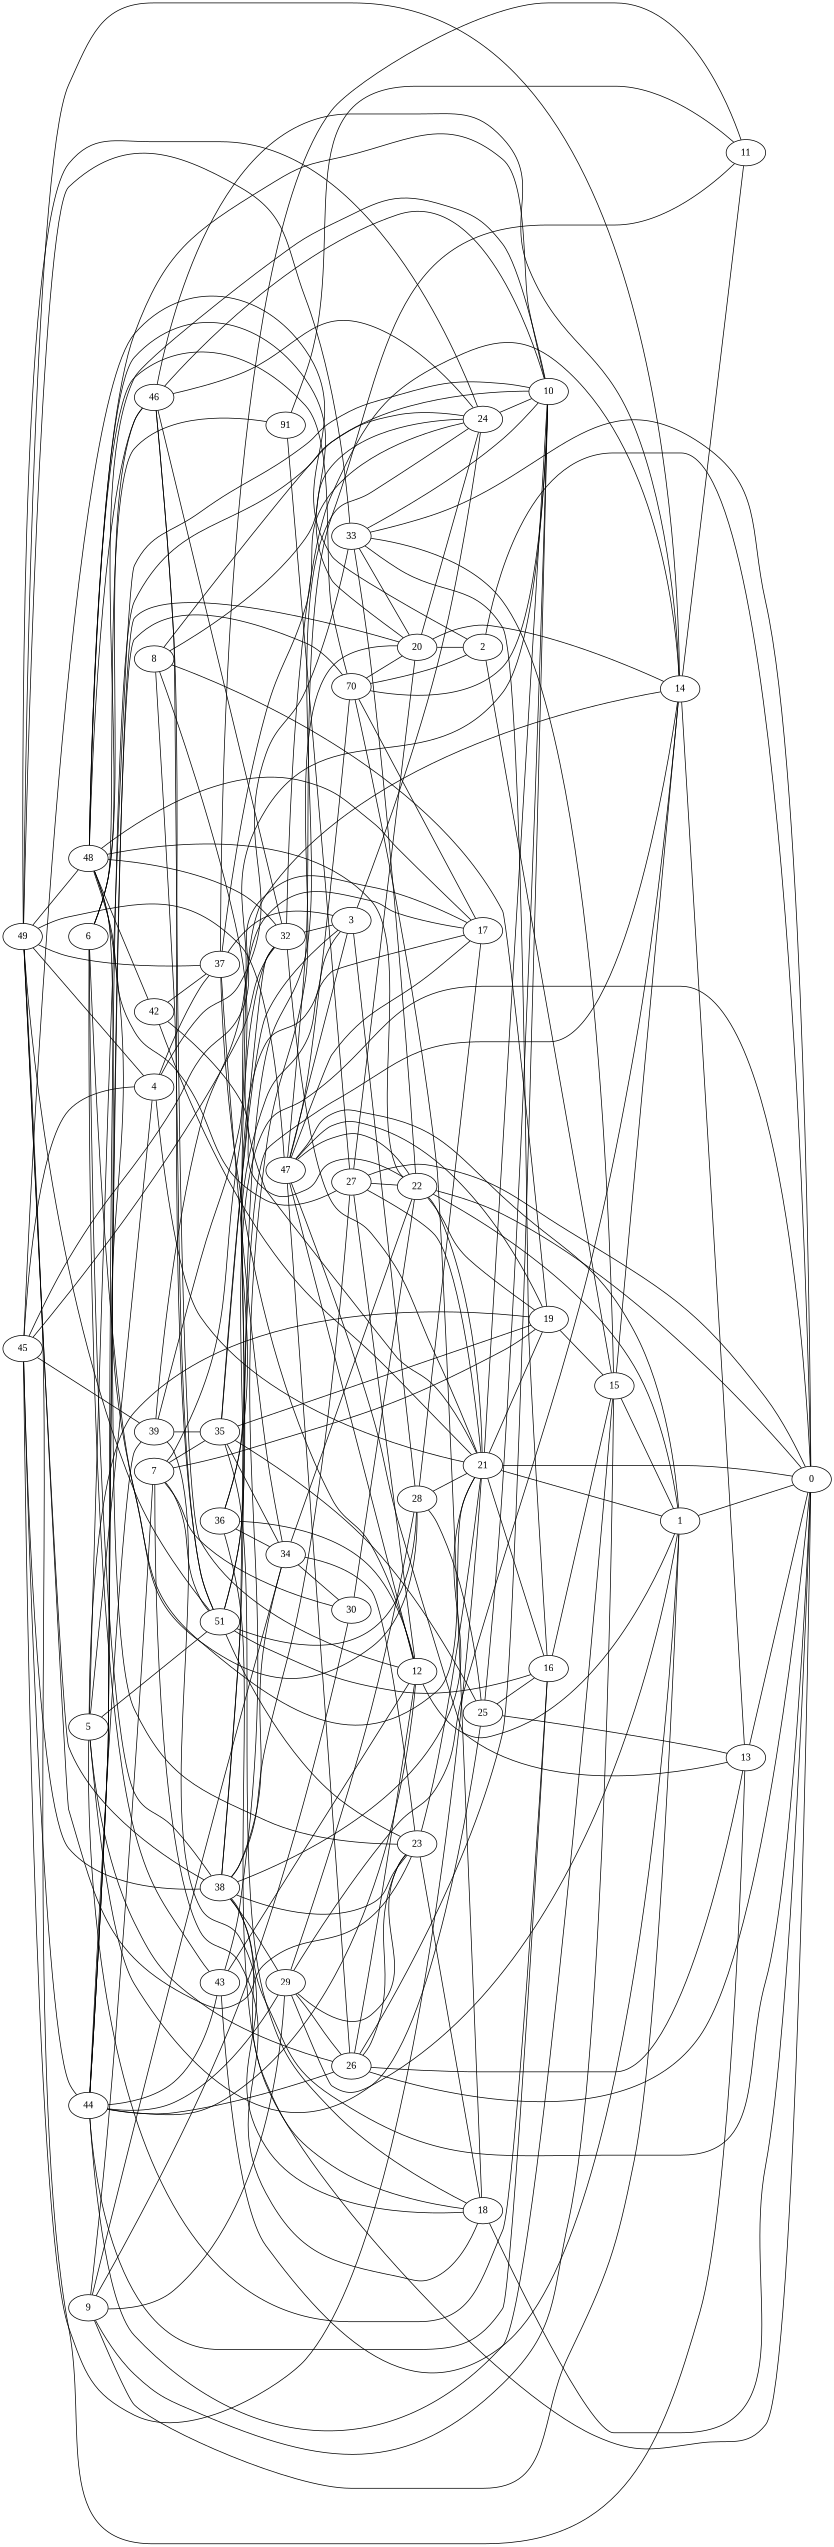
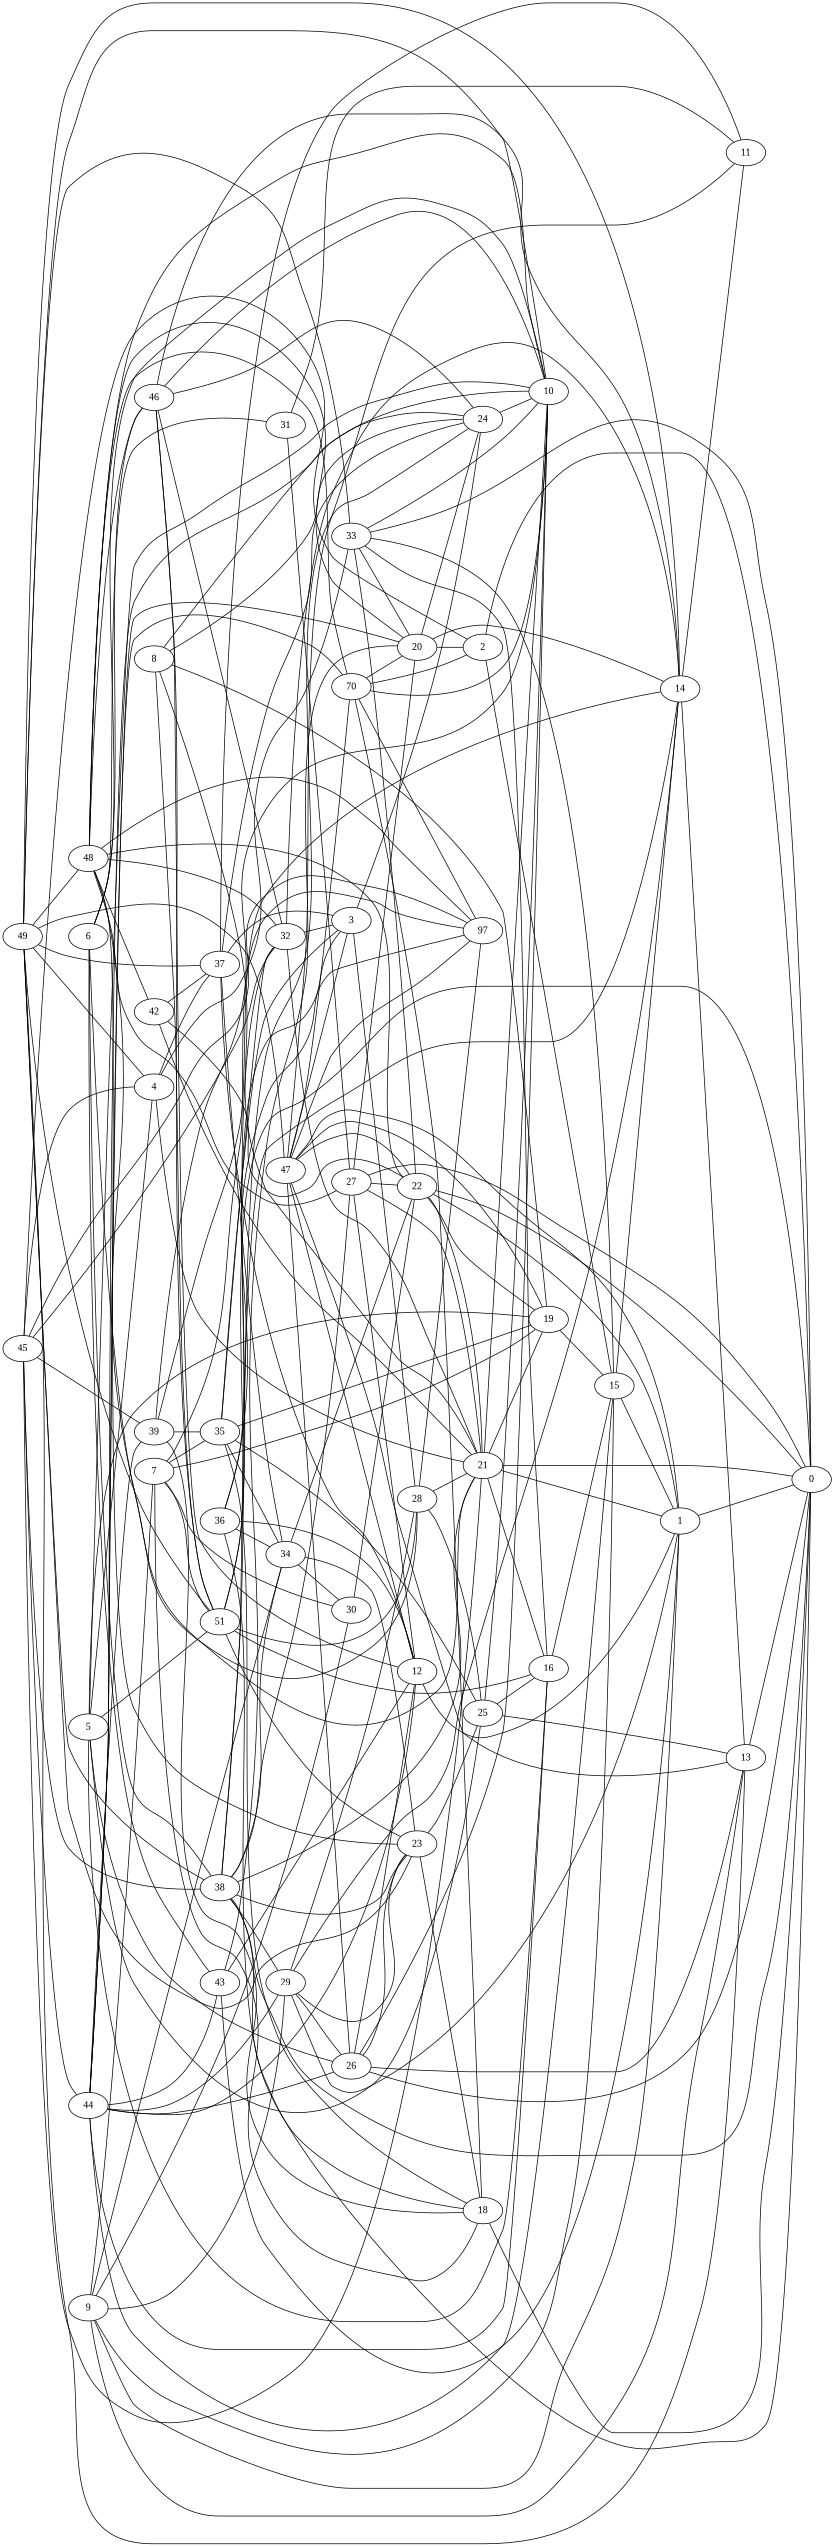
edge "24" -- "49": now "10" -- "49"
node "91": label "91" -> "31"
node "17": label "17" -> "97"
edge "21" -- "23": now "25" -- "23"
edge "13" -- "9": added
